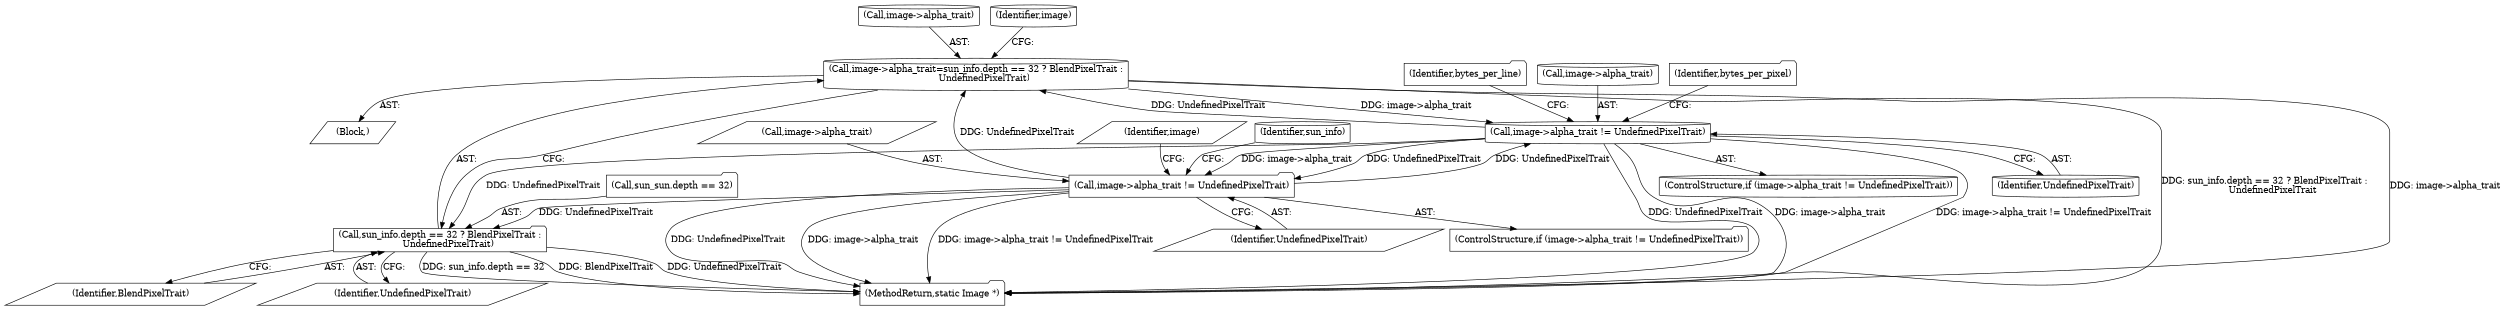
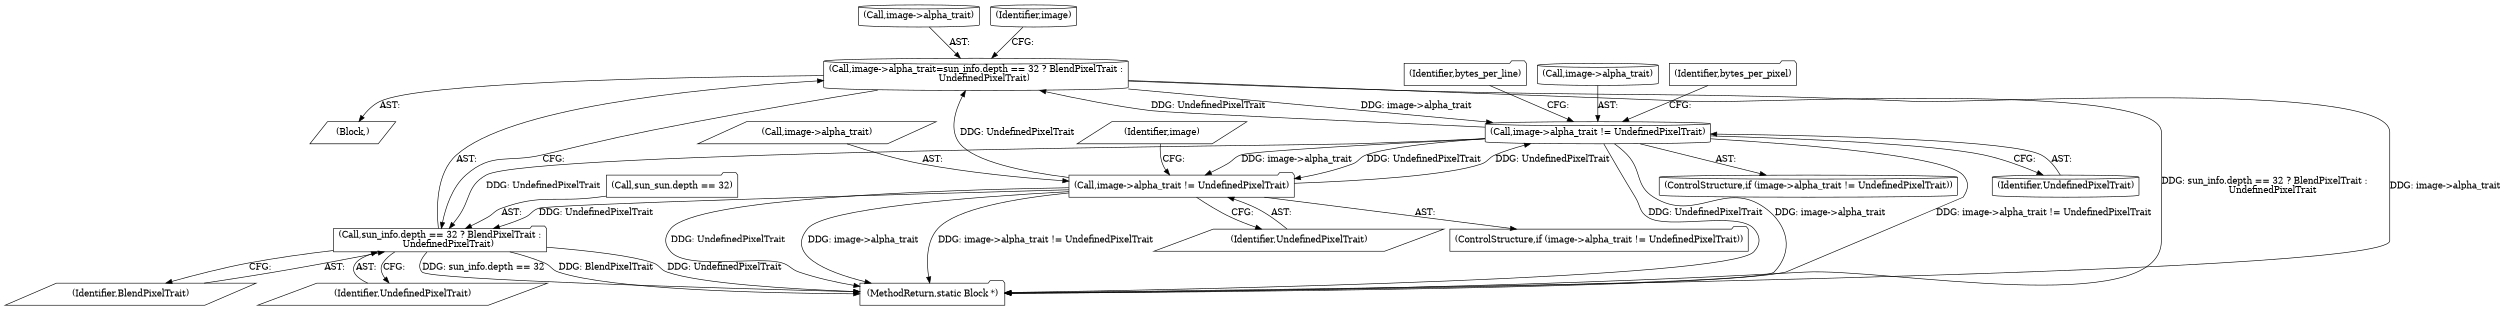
node "(Identifier,sun_info)": removed
node "(MethodReturn,static Image *)": label "(MethodReturn,static Image *)" -> "(MethodReturn,static Block *)"
